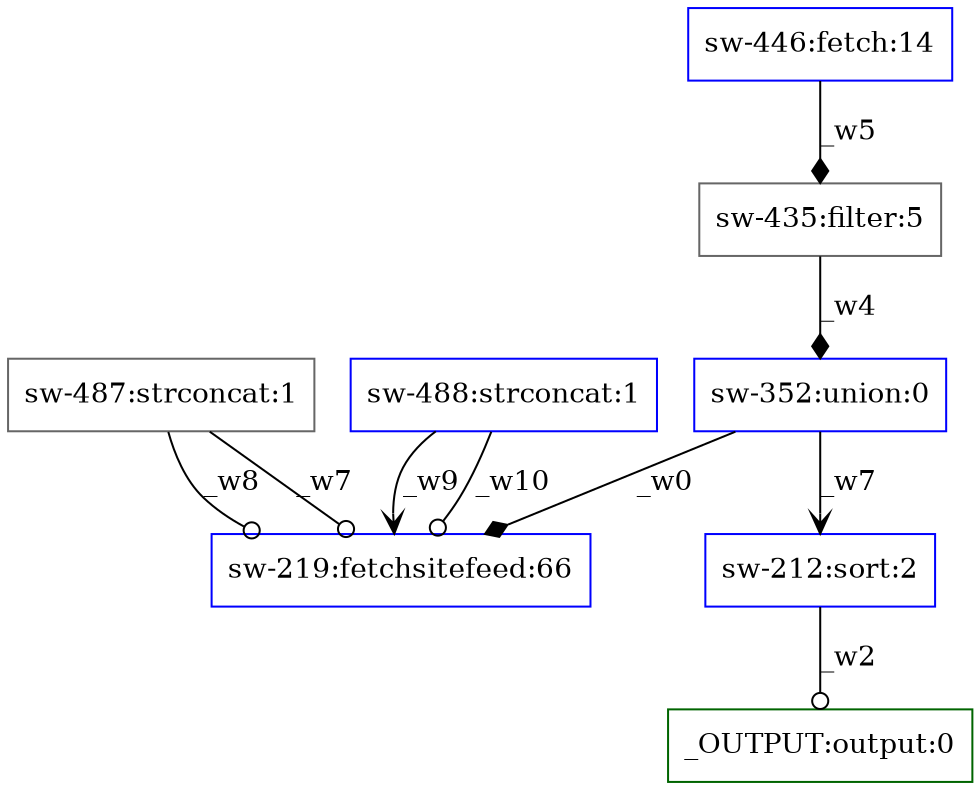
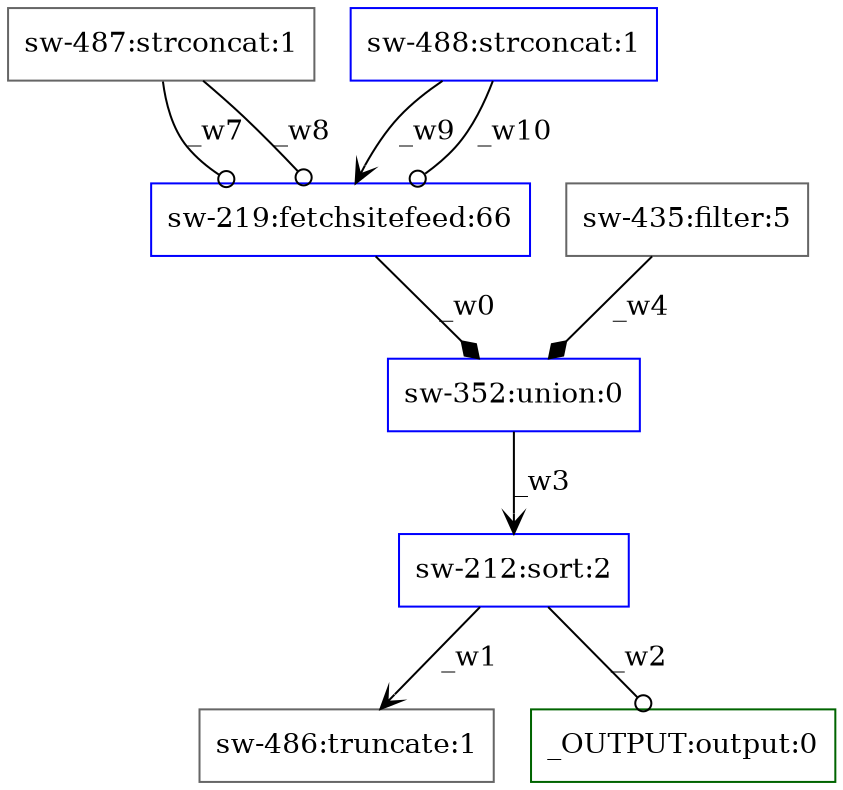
node "sw-446:fetch:14": removed
edge "sw-352:union:0" -> "sw-219:fetchsitefeed:66": reversed
edge "sw-352:union:0" -> "sw-212:sort:2": label "_w7" -> "_w3"
node "sw-486:truncate:1": added
